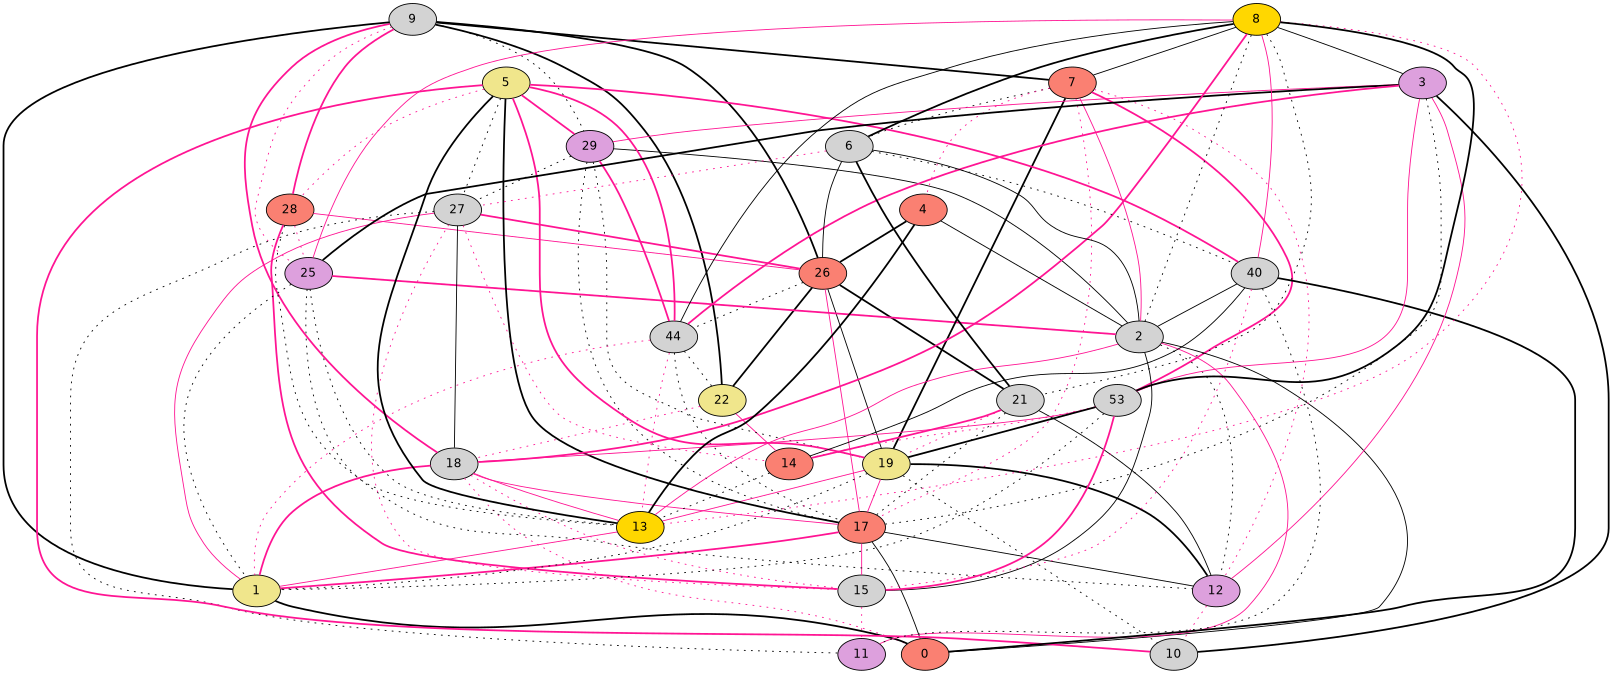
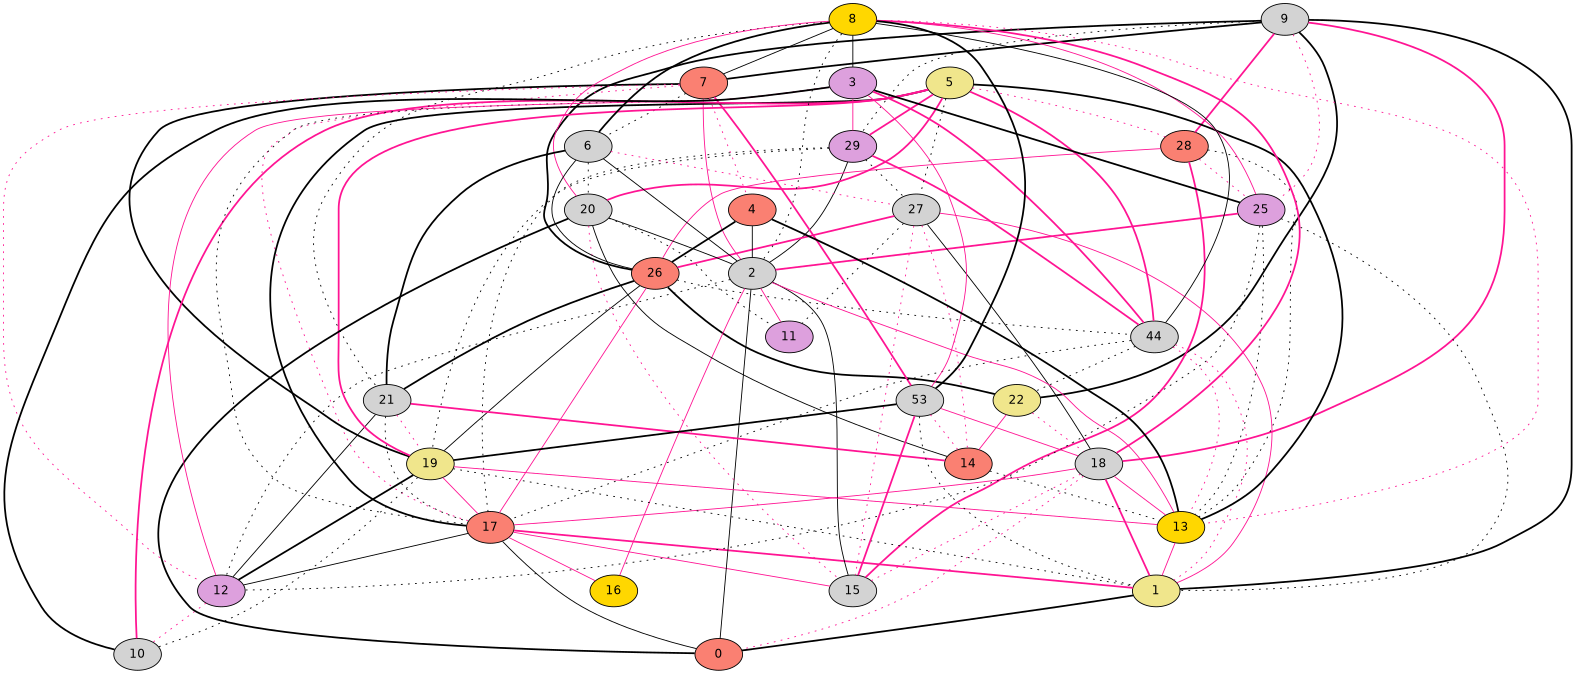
node "40": label "40" -> "20"
node "16": added
edge "15" -- "11": removed
